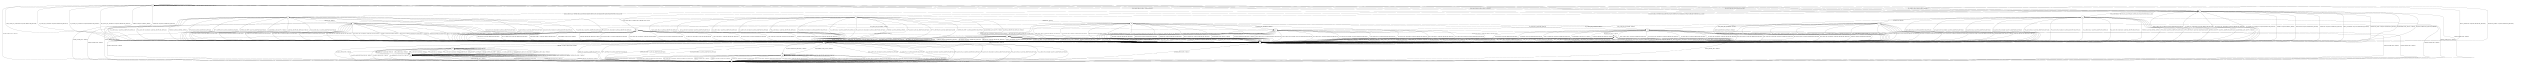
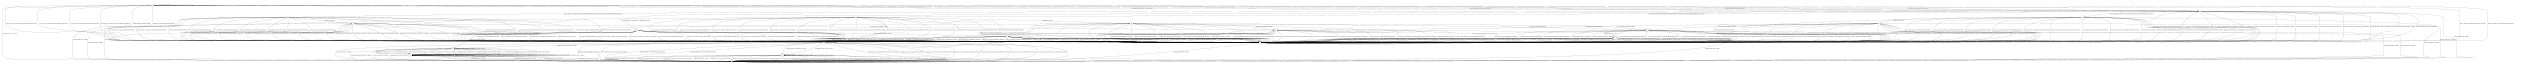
edge "s5" -> "s4": now "s5" -> "s15"
